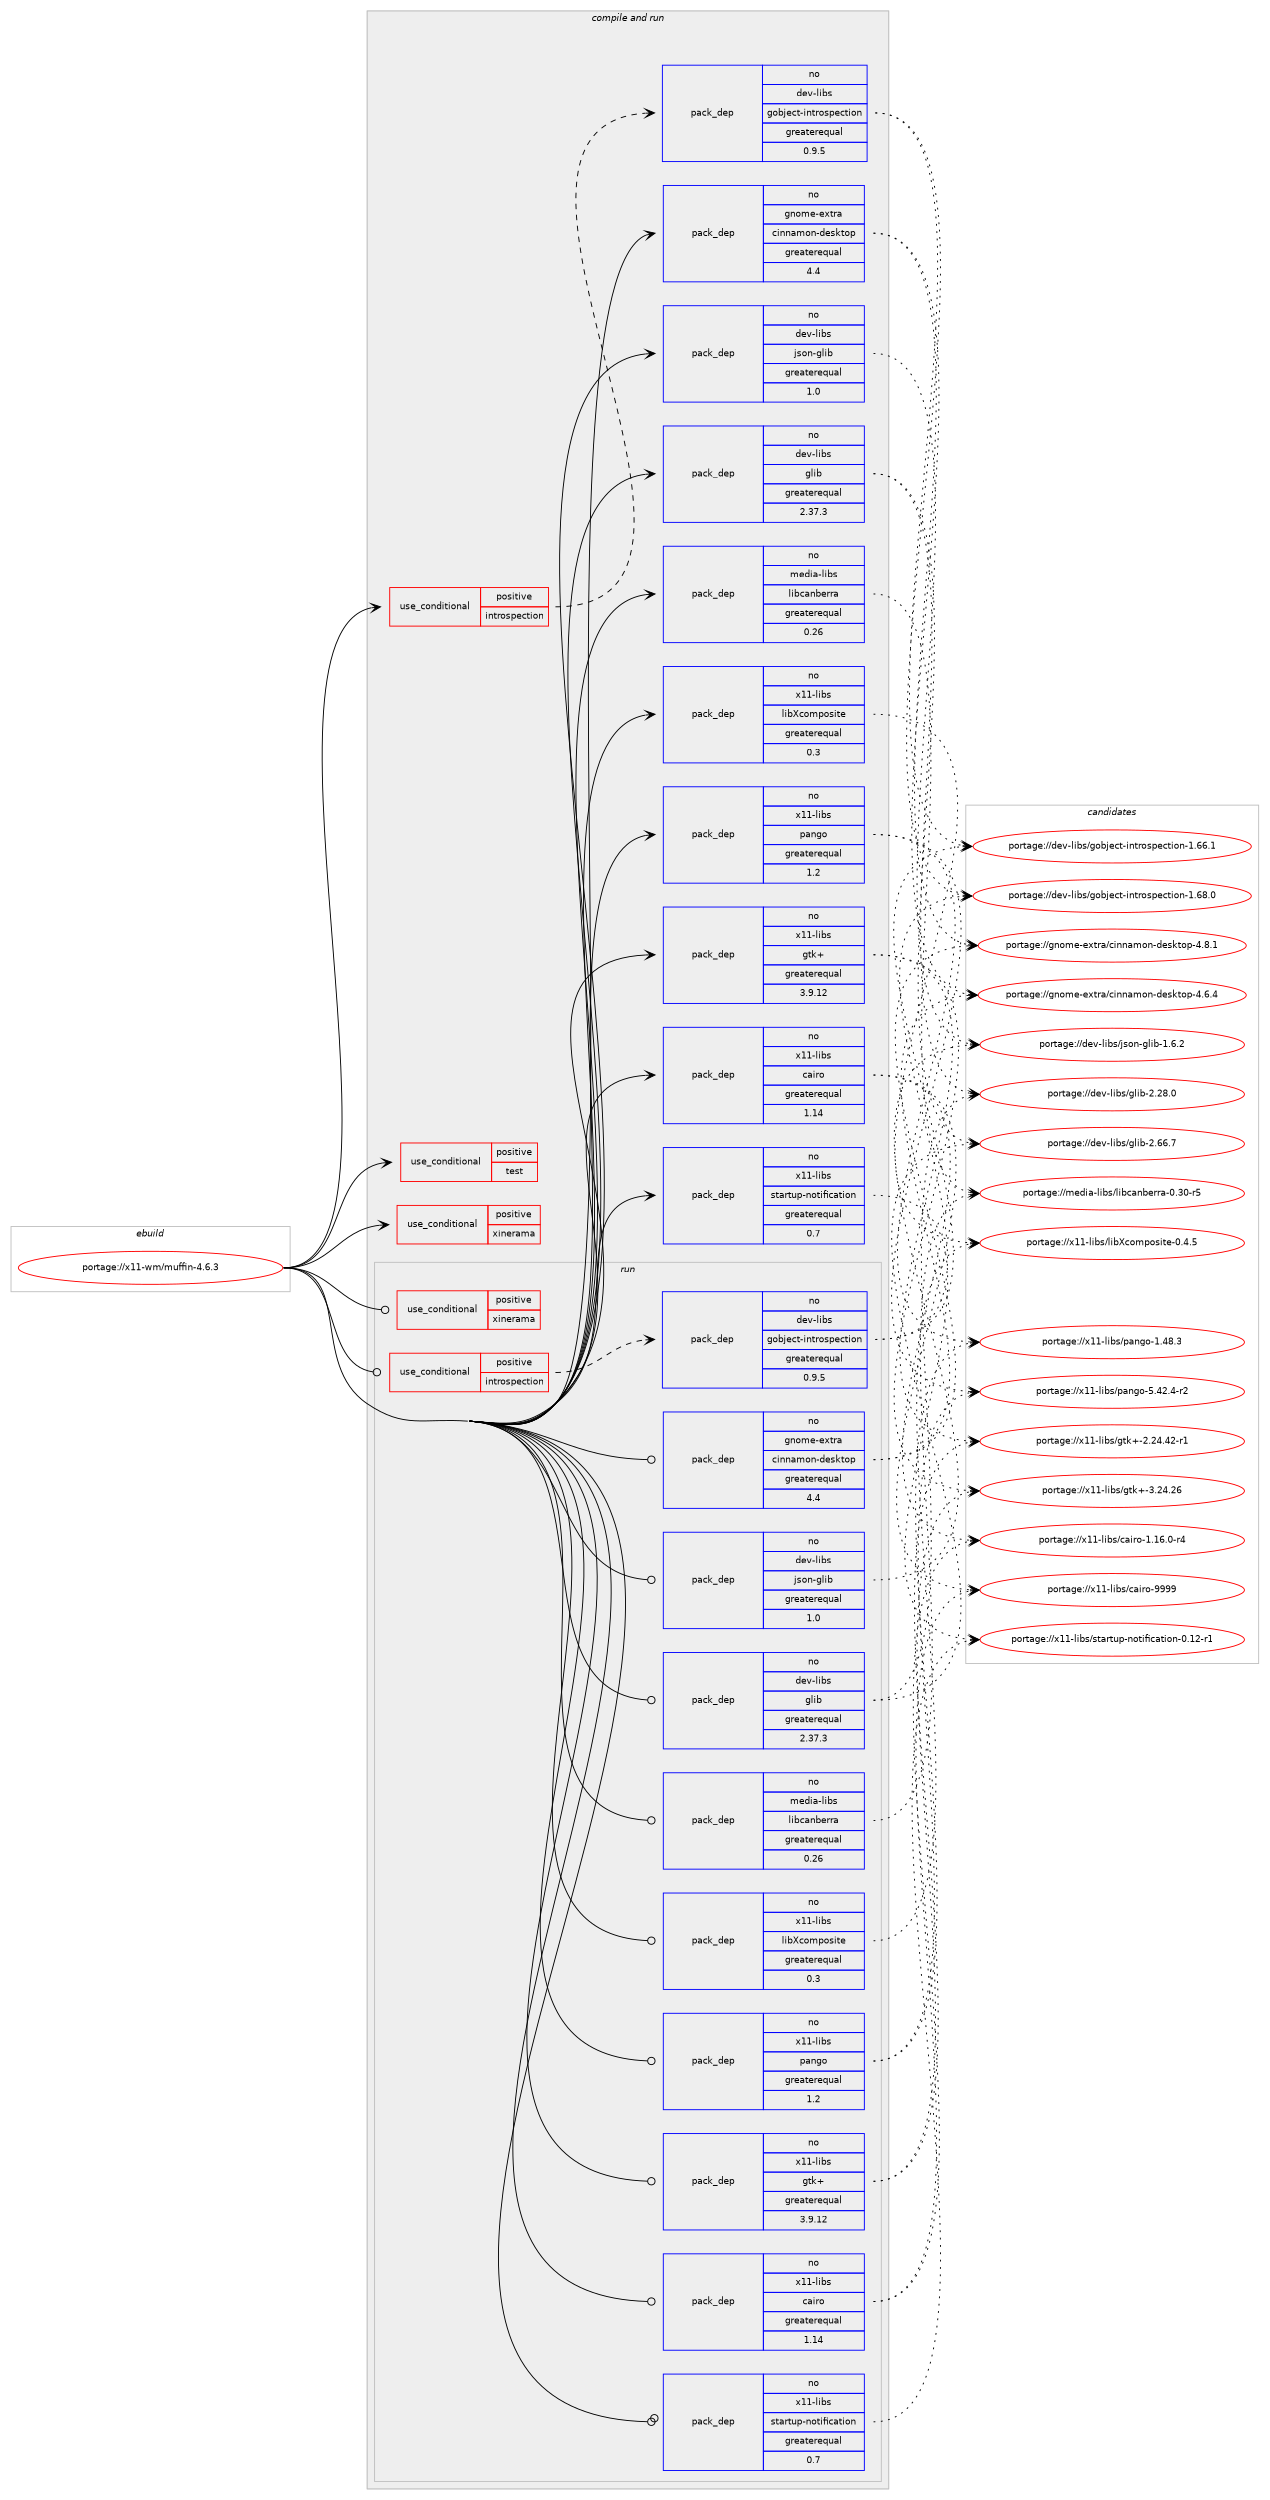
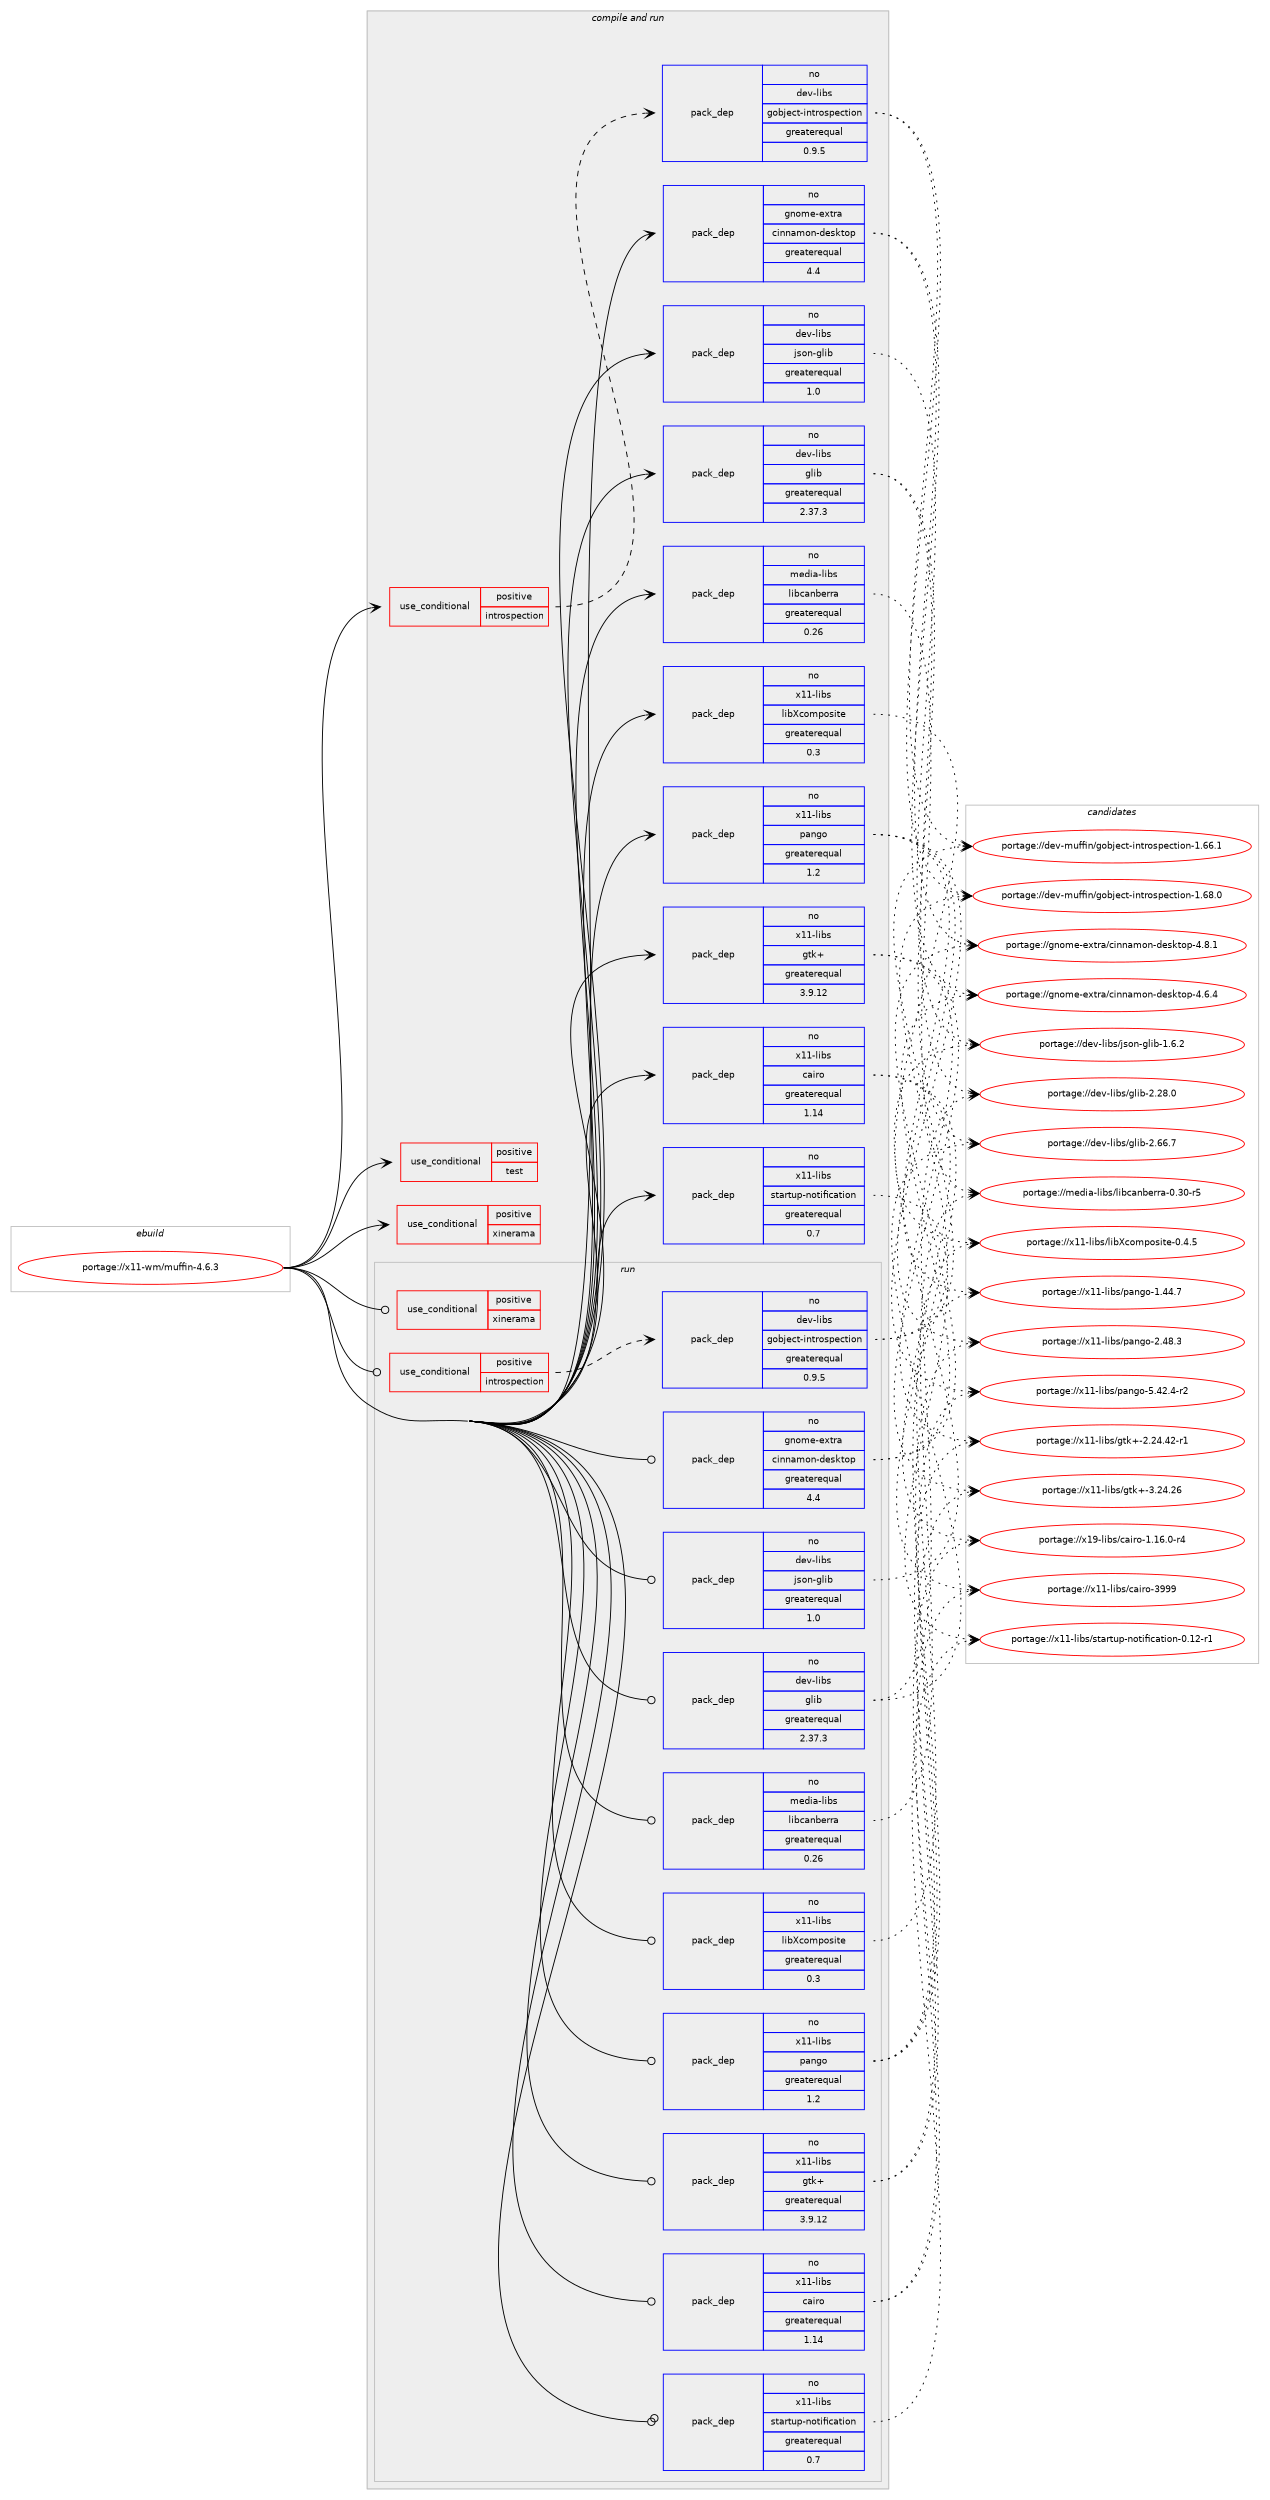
node "portage://dev-libs/gobject-introspection-1.66.1": label "portage://dev-libs/gobject-introspection-1.66.1" -> "portage://dev-muffin/gobject-introspection-1.66.1"
node "portage://dev-libs/gobject-introspection-1.68.0": label "portage://dev-libs/gobject-introspection-1.68.0" -> "portage://dev-muffin/gobject-introspection-1.68.0"
node "portage://x11-libs/pango-1.44.7": added
node "portage://x11-libs/pango-1.48.3": label "portage://x11-libs/pango-1.48.3" -> "portage://x11-libs/pango-2.48.3"
node "portage://x11-libs/cairo-1.16.0-r4": label "portage://x11-libs/cairo-1.16.0-r4" -> "portage://x19-libs/cairo-1.16.0-r4"
node "portage://x11-libs/cairo-9999": label "portage://x11-libs/cairo-9999" -> "portage://x11-libs/cairo-3999"
